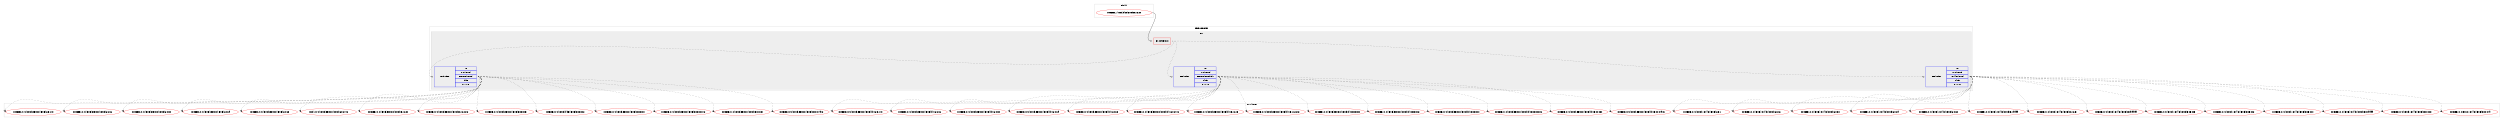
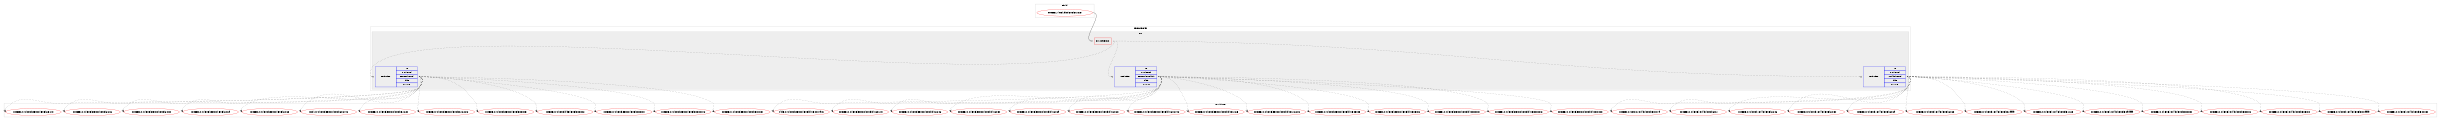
node "portage://sys-kernel/gentoo-kernel-5.10.179-r2": removed
node "portage://sys-kernel/gentoo-kernel-bin-5.10.179-r2": label "portage://sys-kernel/gentoo-kernel-bin-5.10.179-r2" -> "tilde://sys-kernel/gentoo-kernel-bin-5.10.179-r2"
